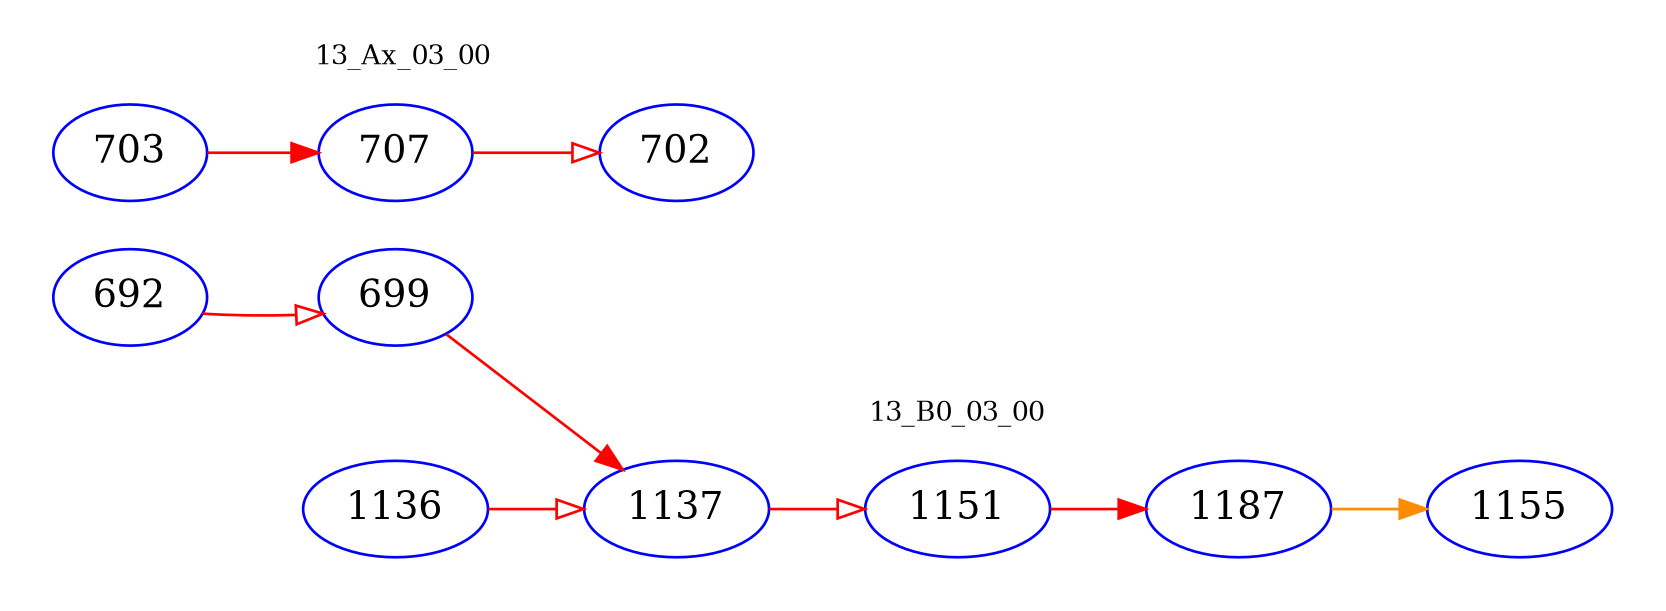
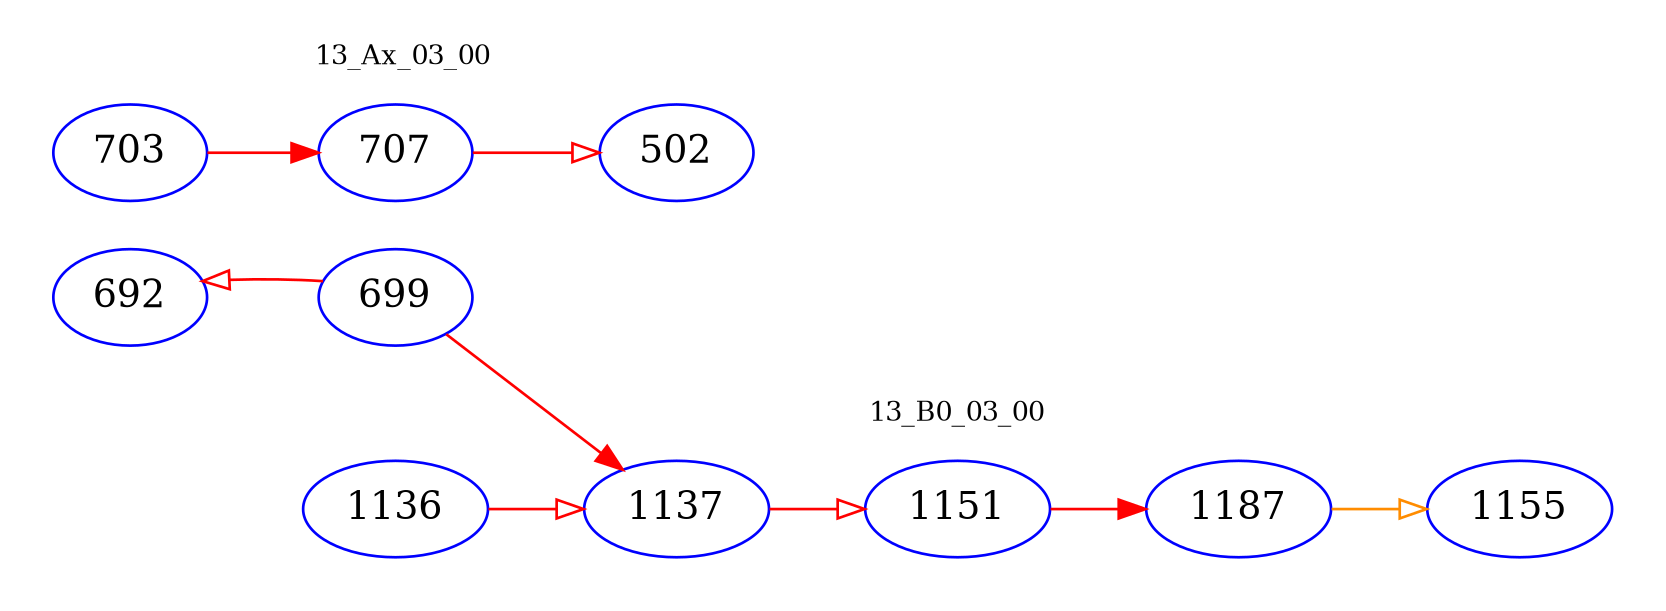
node "702": label "702" -> "502"
edge "692" -> "699": reversed
edge "1187" -> "1155": arrowhead normal -> onormal
